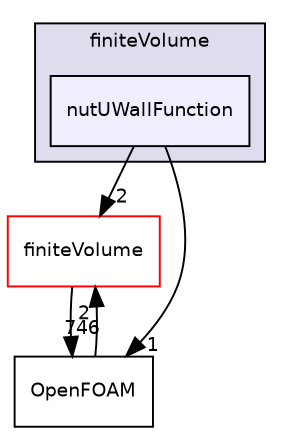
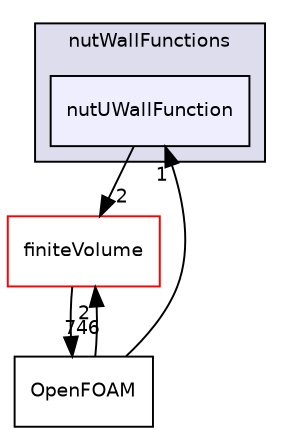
cluster "finiteVolume": label "finiteVolume" -> "nutWallFunctions"
edge "nutUWallFunction" -> "OpenFOAM": reversed
